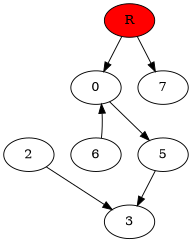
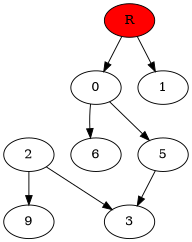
node "7": label "7" -> "1"
edge "6" -> "0": reversed
node "9": added
